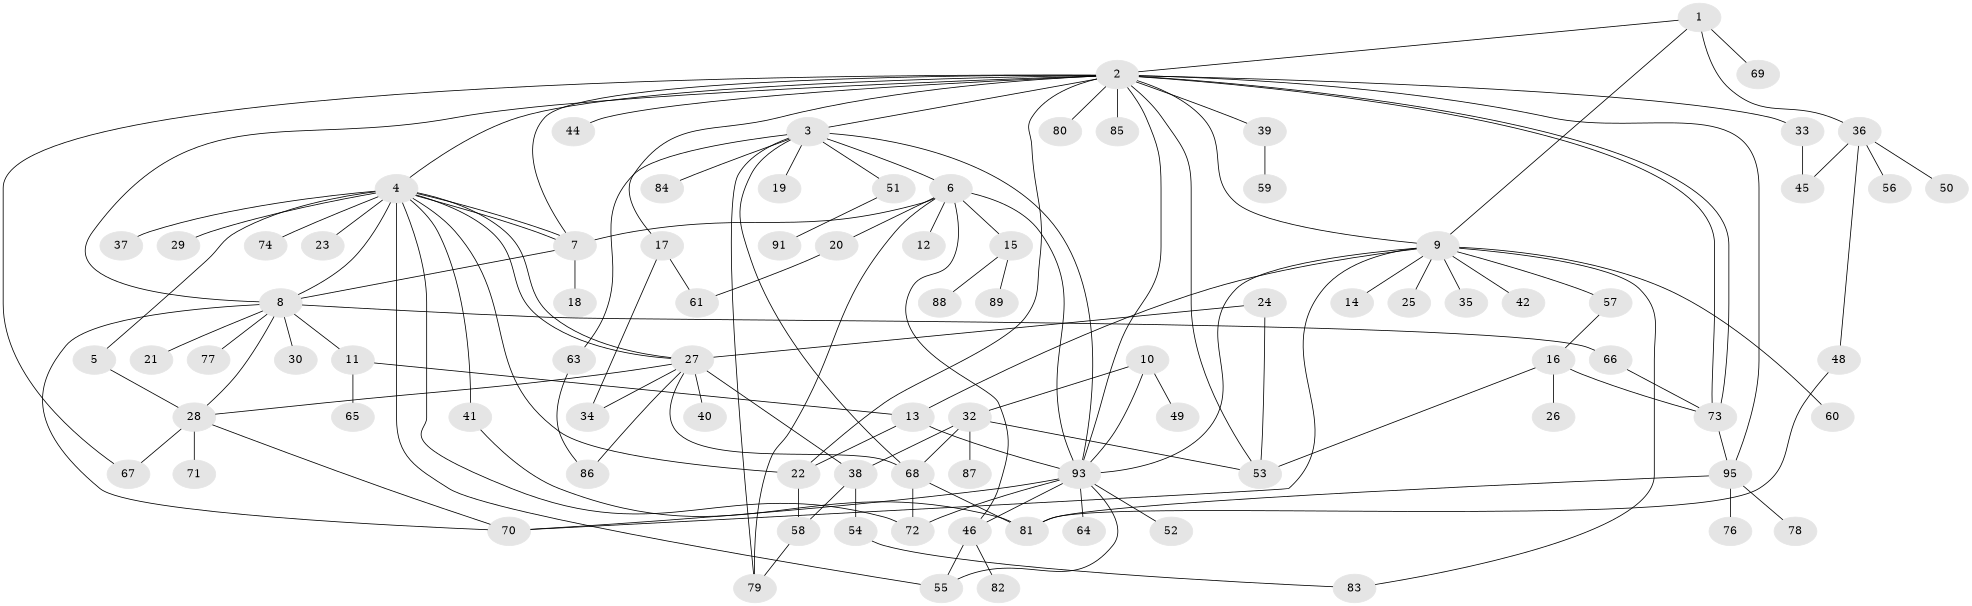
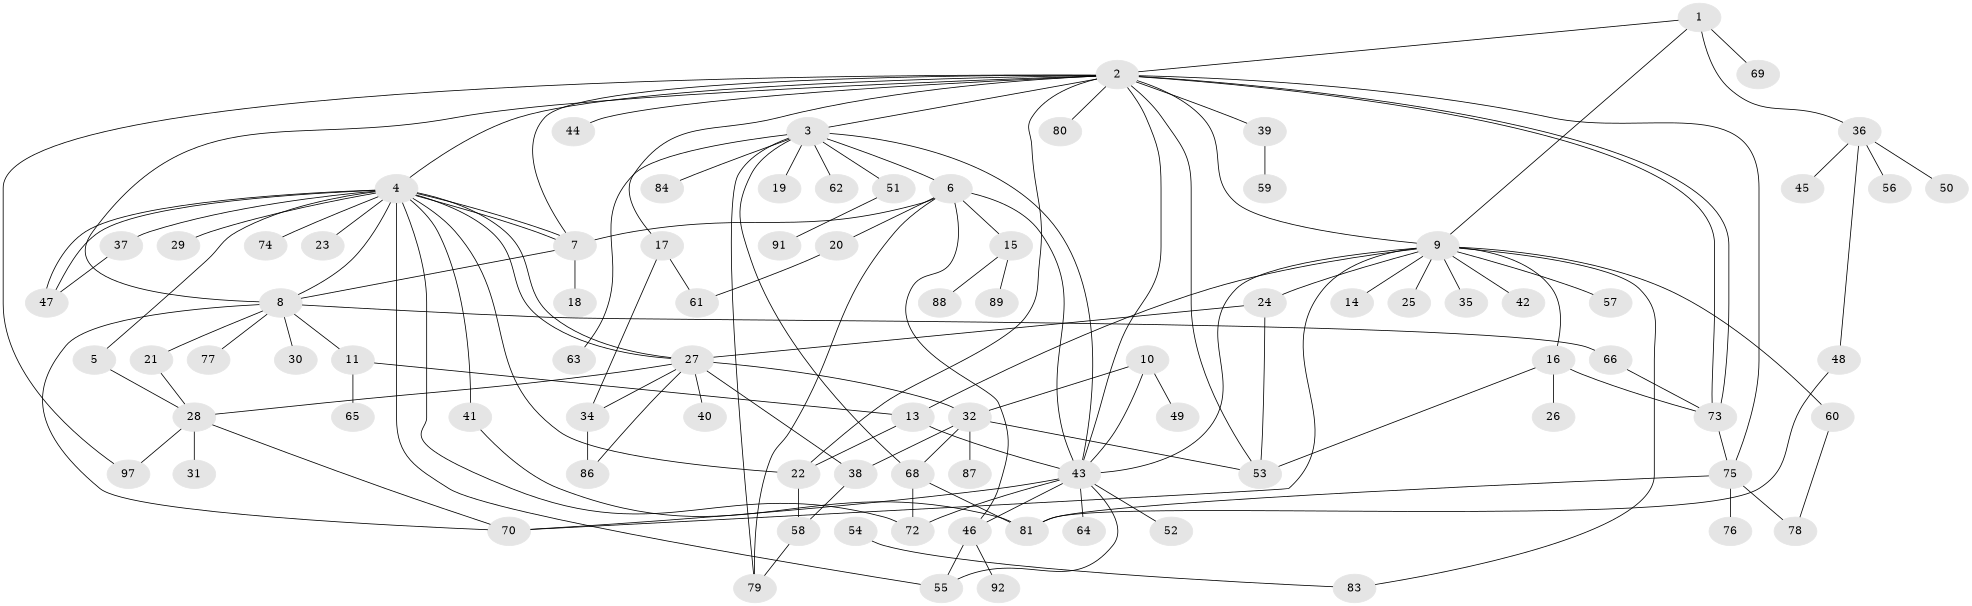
node "85": removed
node "33": removed
node "62": added
node "12": removed
edge "9" -- "24": added
node "47": added
edge "57" -- "16": now "9" -- "16"
edge "8" -- "28": now "21" -- "28"
edge "63" -- "86": now "34" -- "86"
edge "27" -- "68": now "27" -- "32"
node "67": label "67" -> "97"
node "71": label "71" -> "31"
node "93": label "93" -> "43"
node "95": label "95" -> "75"
edge "60" -- "78": added
edge "38" -- "54": removed
node "82": label "82" -> "92"
